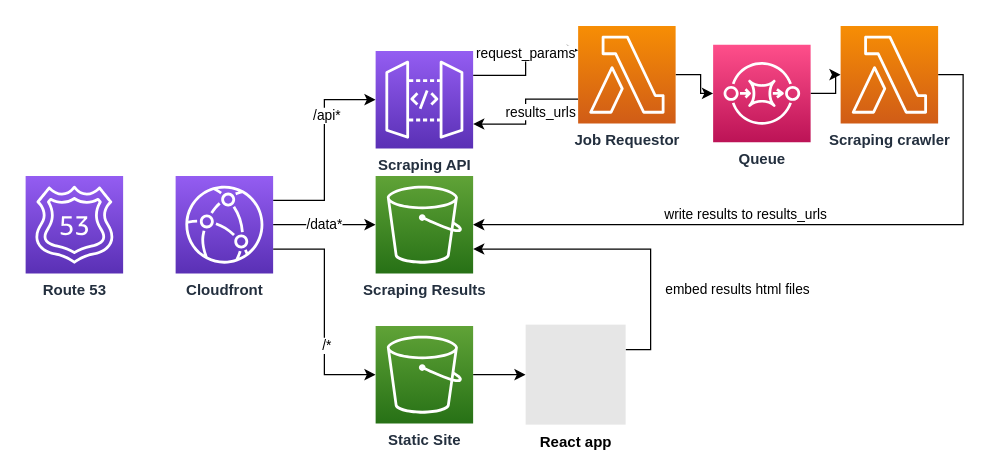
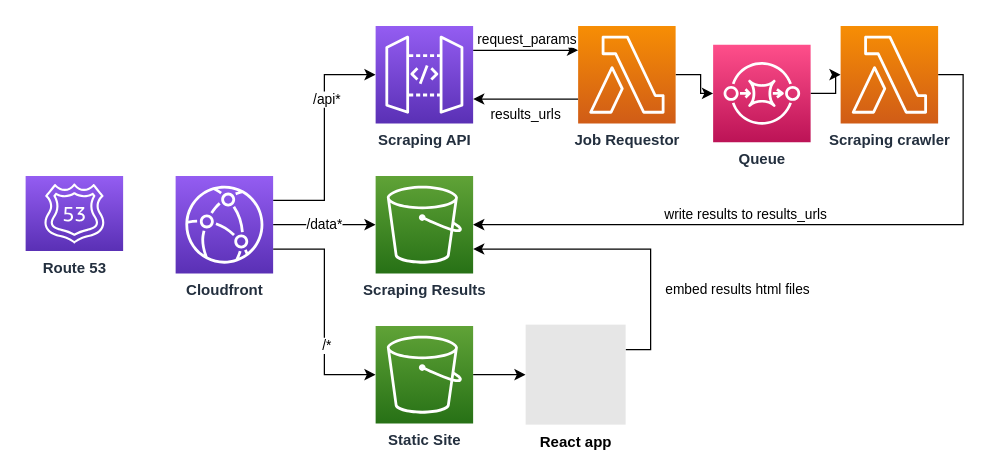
node "Scraping API": moved (424, 99) -> (424, 74)
node "Route 53": size 98x98 -> 98x75
